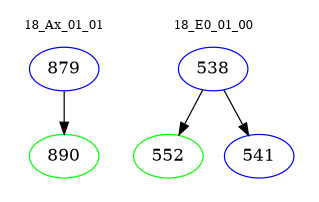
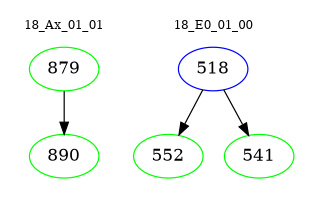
node "879": color blue -> green
node "538": label "538" -> "518"
node "541": color blue -> green
